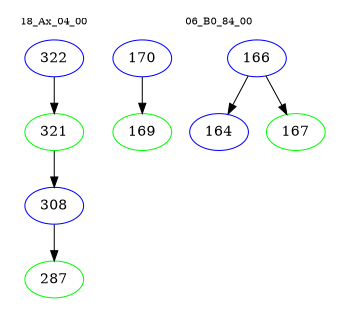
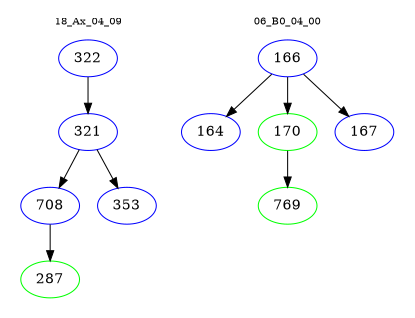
cluster "18_Ax_04_00": label "18_Ax_04_00" -> "18_Ax_04_09"
cluster "06_B0_84_00": label "06_B0_84_00" -> "06_B0_04_00"
node "170": color blue -> green
edge "166" -> "170": added
node "321": color green -> blue
node "169": label "169" -> "769"
node "167": color green -> blue
node "308": label "308" -> "708"
node "353": added
